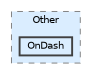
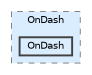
cluster "Other": label "Other" -> "OnDash"
